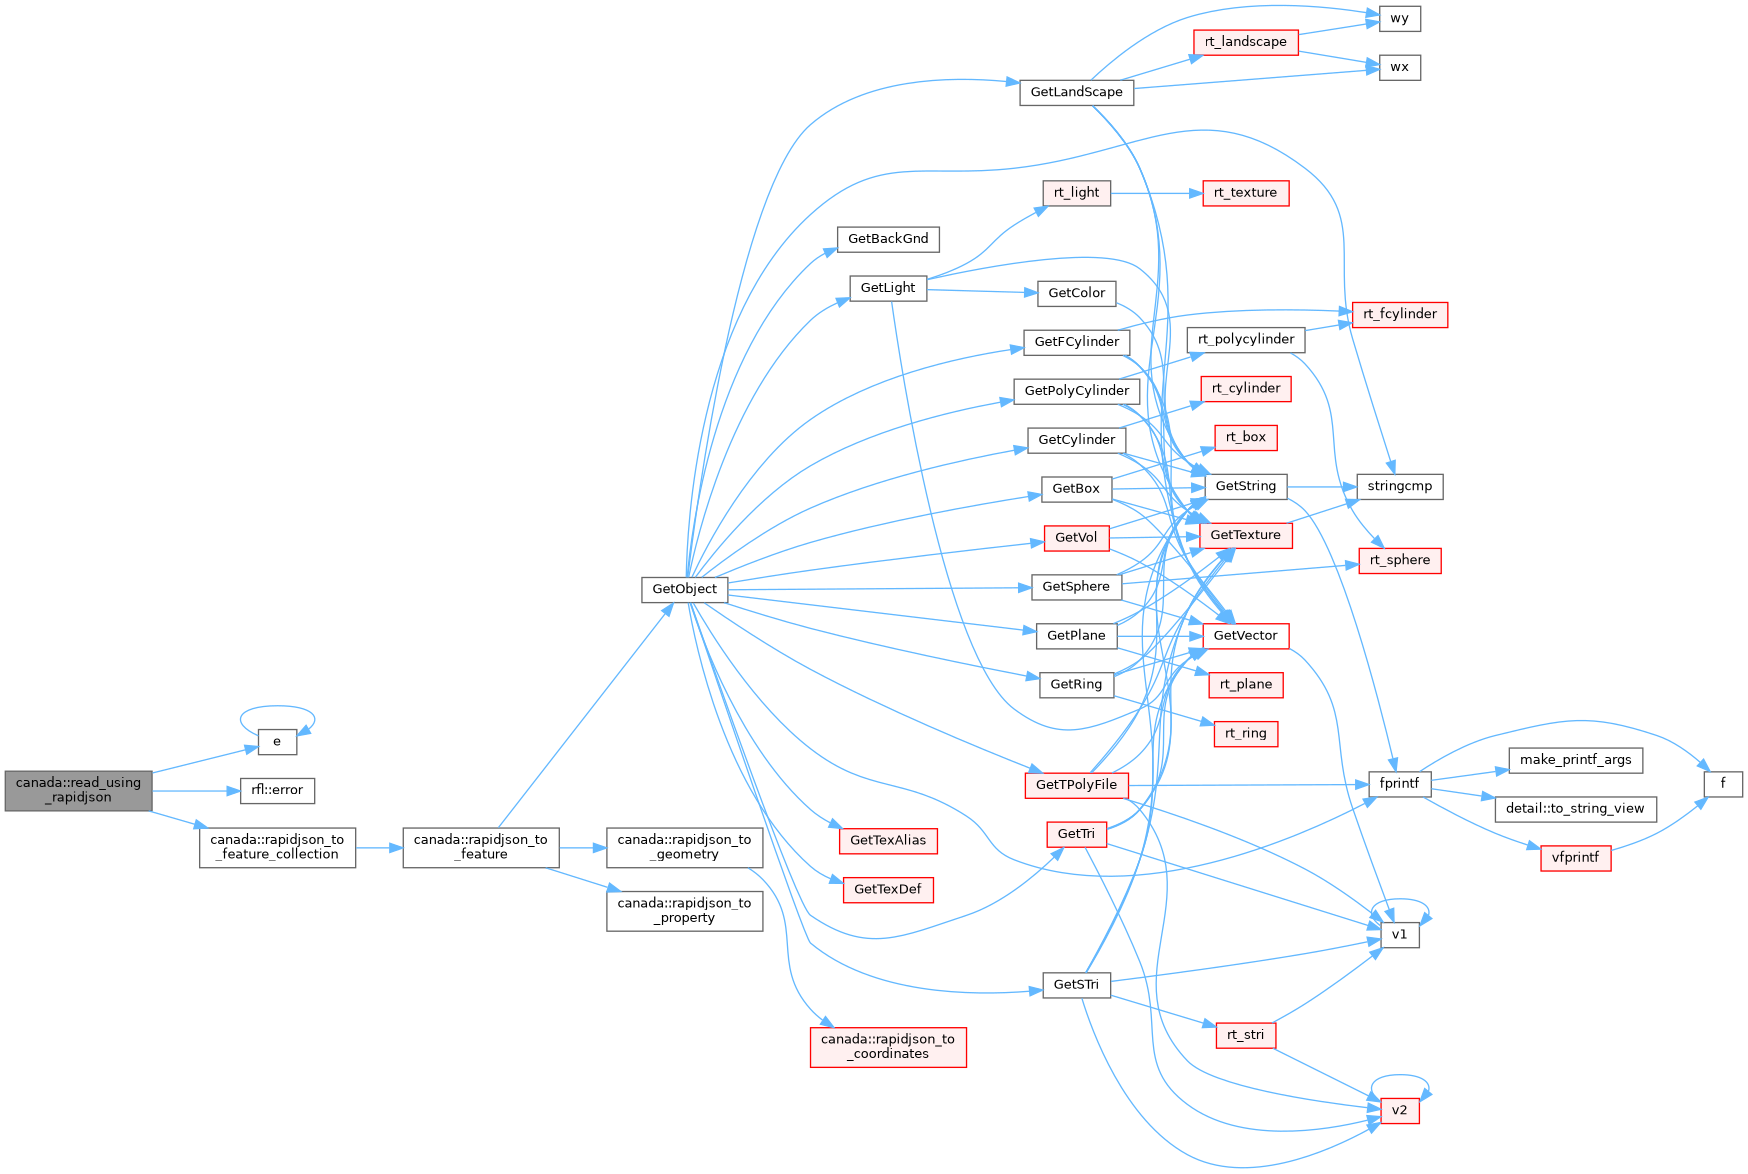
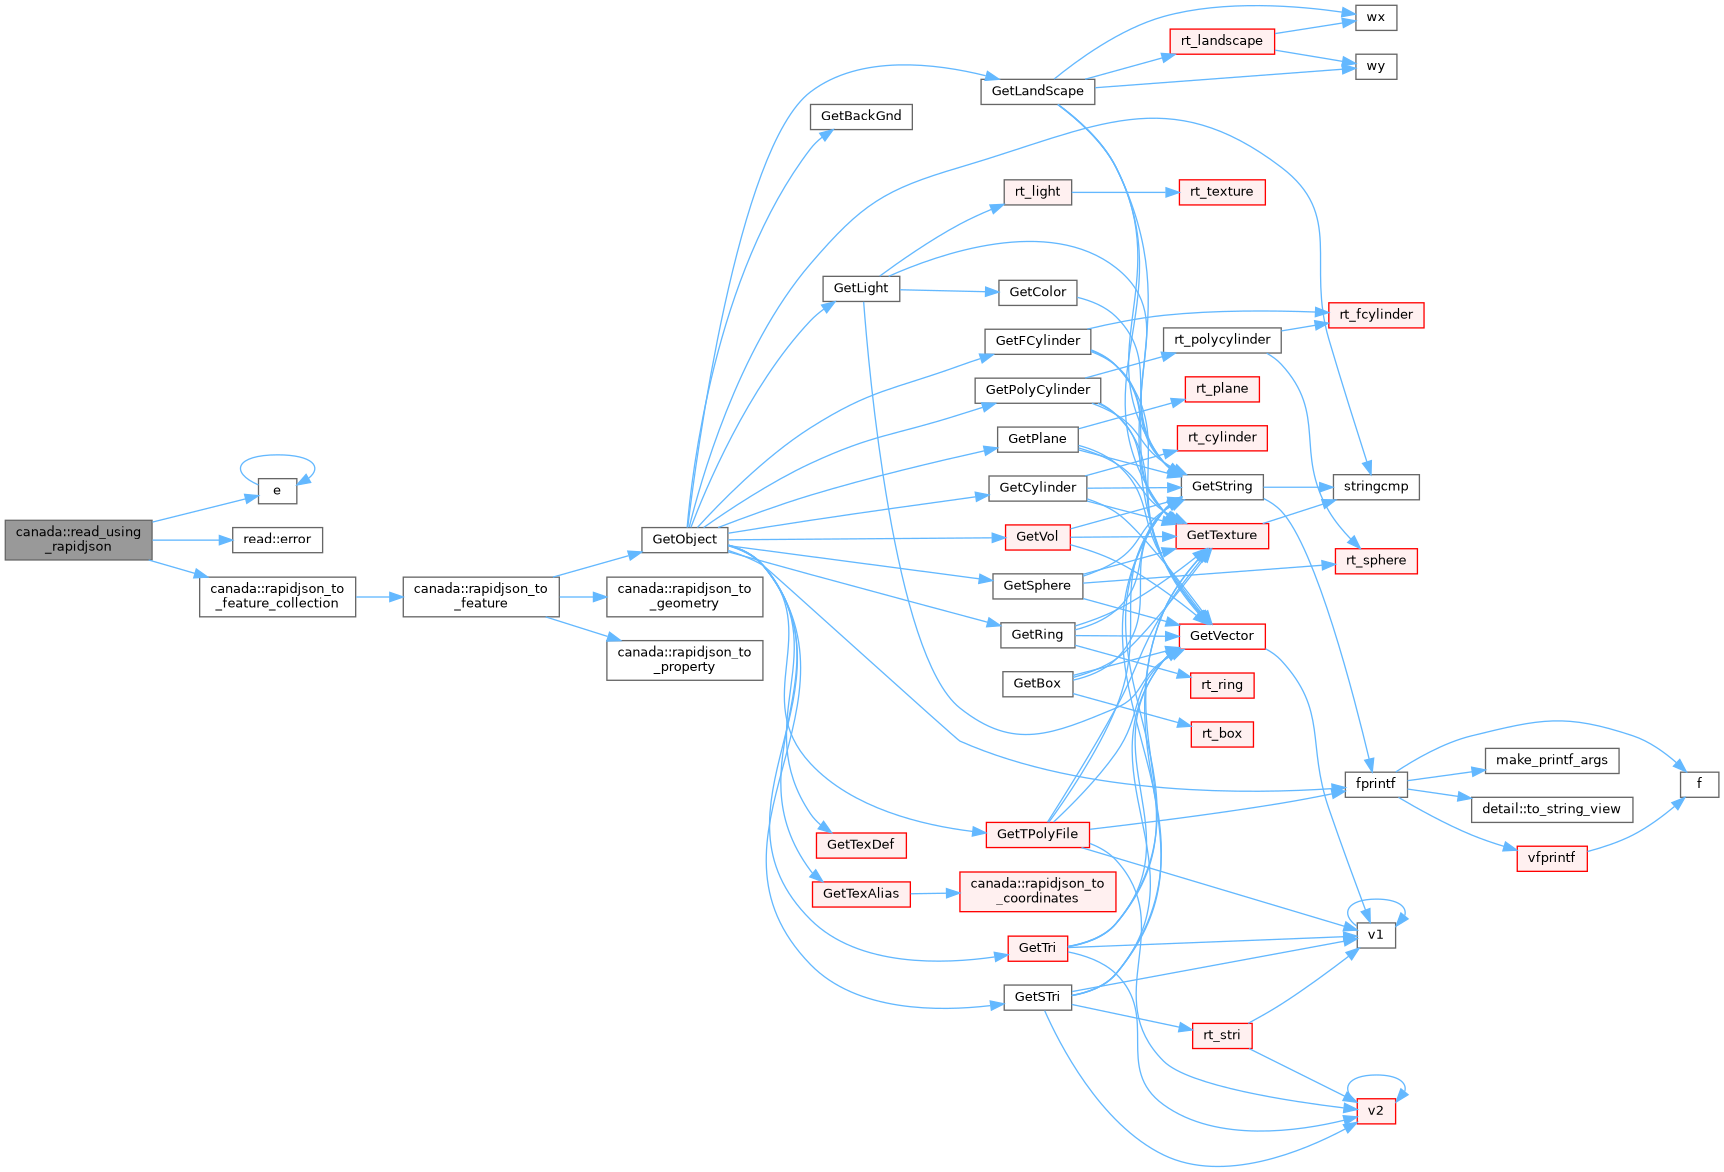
edge "GetObject" -> "GetBox": removed
node "rfl::error": label "rfl::error" -> "read::error"
edge "canada::rapidjson_to _geometry" -> "canada::rapidjson_to _coordinates": now "GetTexAlias" -> "canada::rapidjson_to _coordinates"
